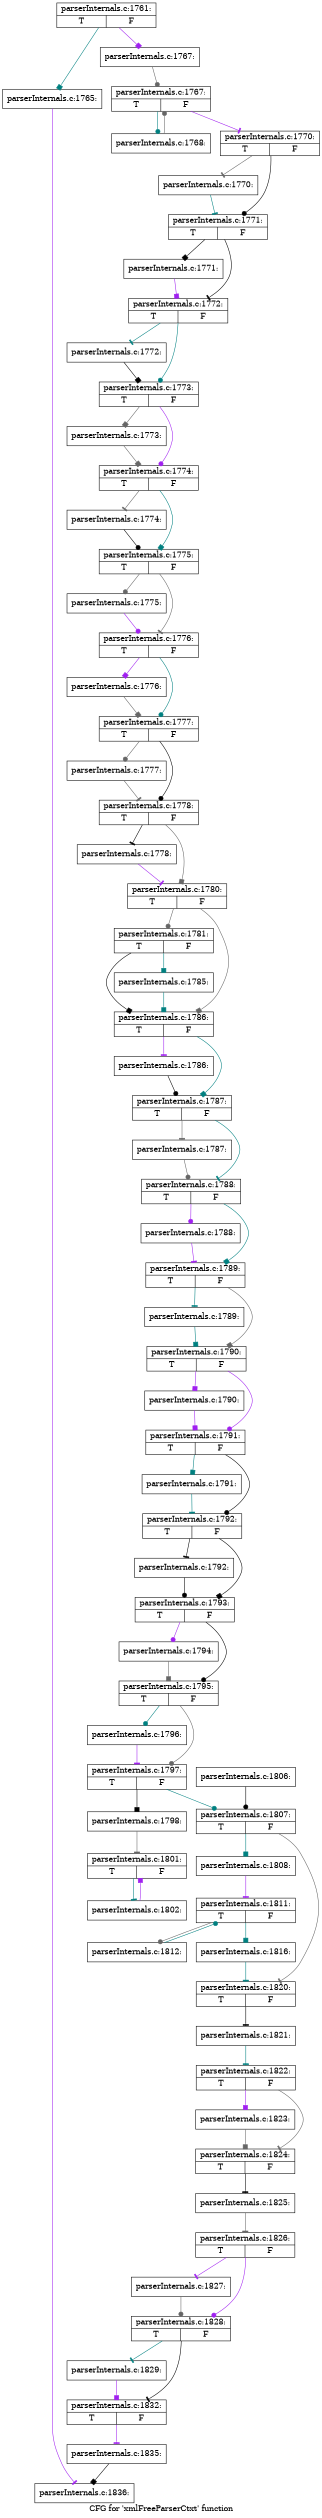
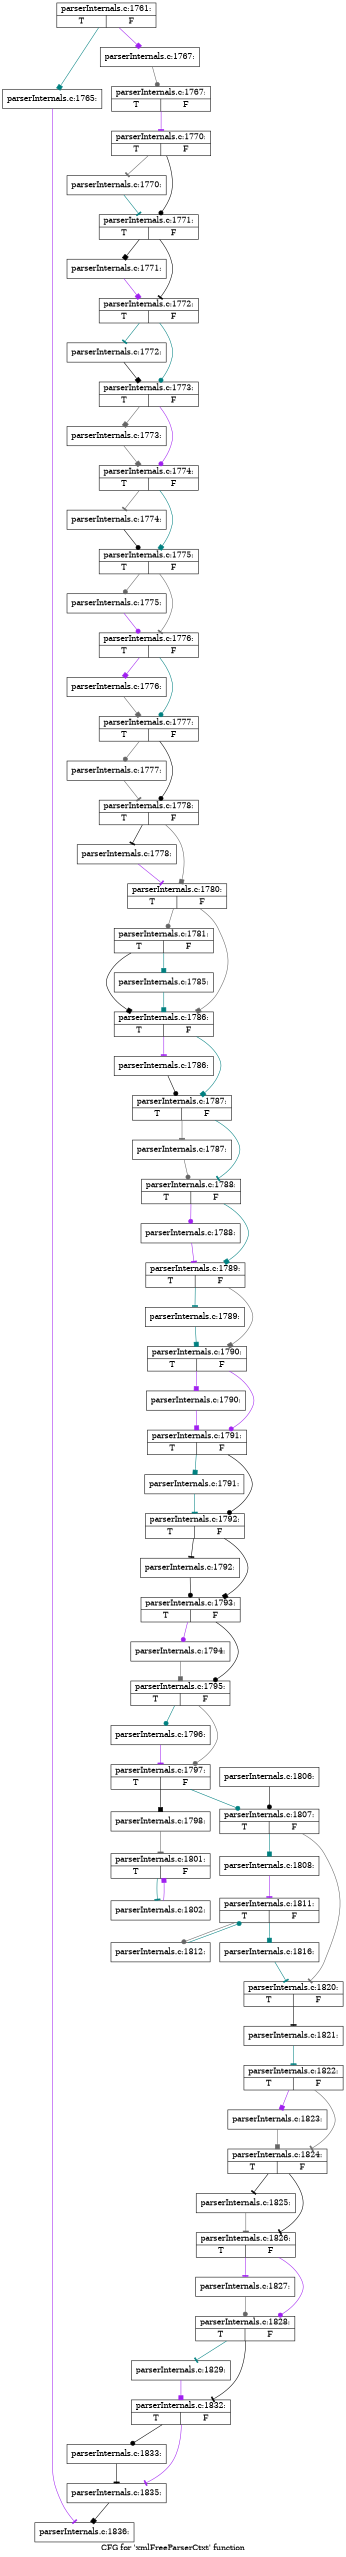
node "parserInternals.c:1768:": removed
edge "parserInternals.c:1824:" -> "parserInternals.c:1826:": added
node "parserInternals.c:1833:": added
